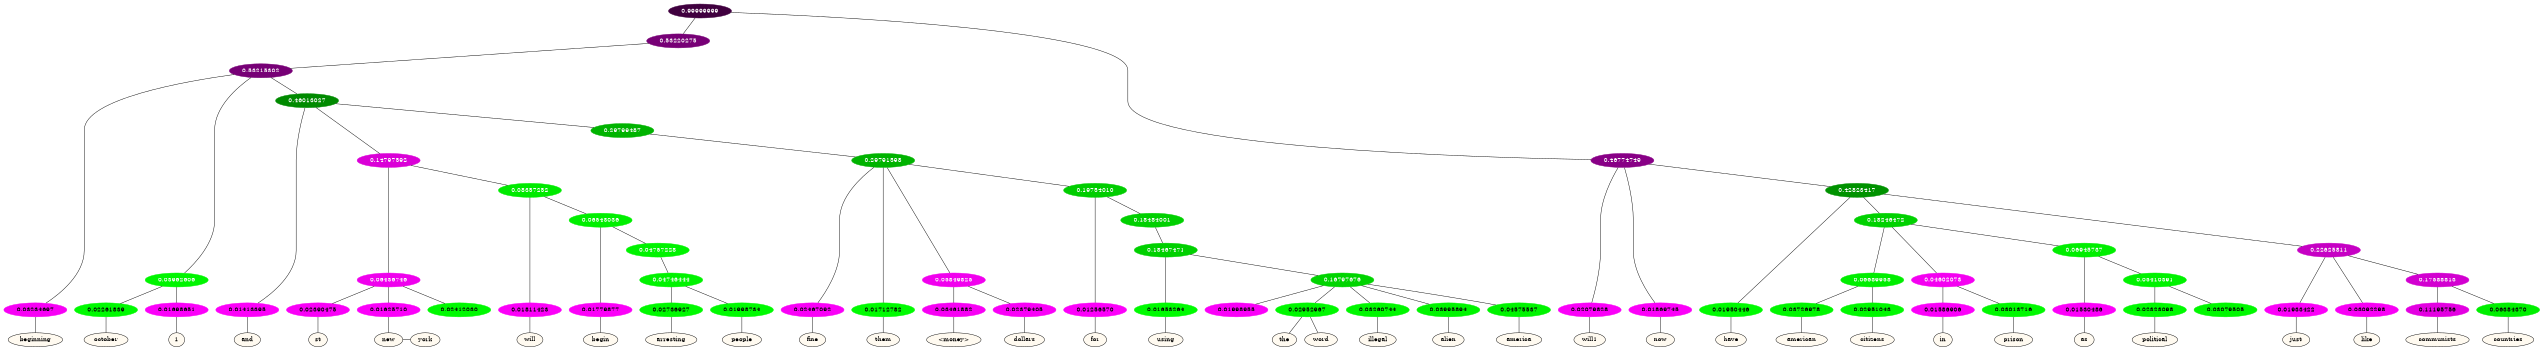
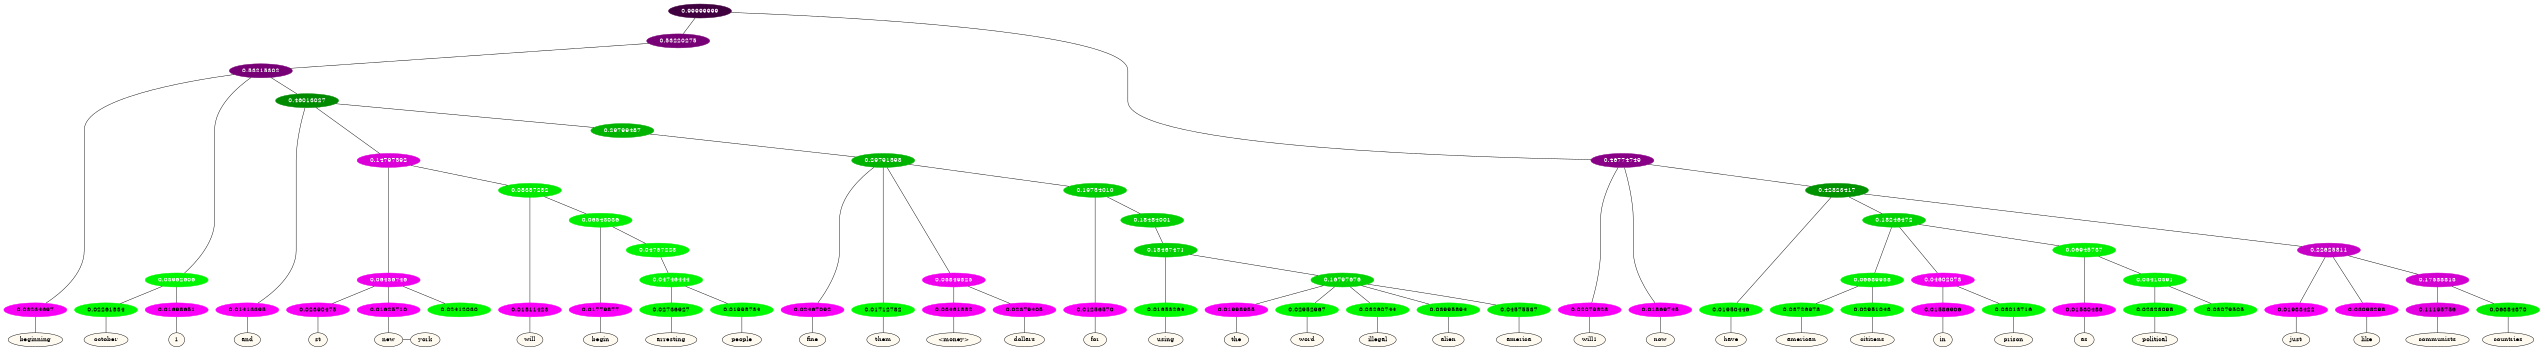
node "0.02261839": label "0.02261839" -> "0.02261834"
node "0.03092298": label "0.03092298" -> "0.03098298"
edge "0.02952967" -- "the": now "0.01998955" -- "the"
